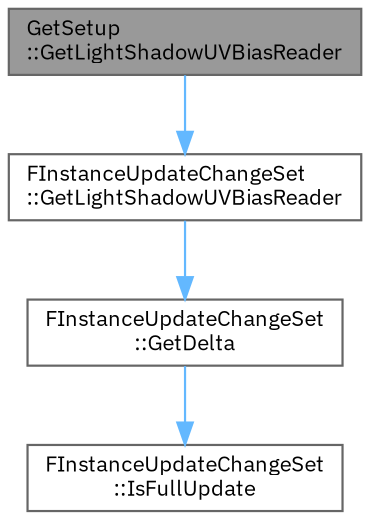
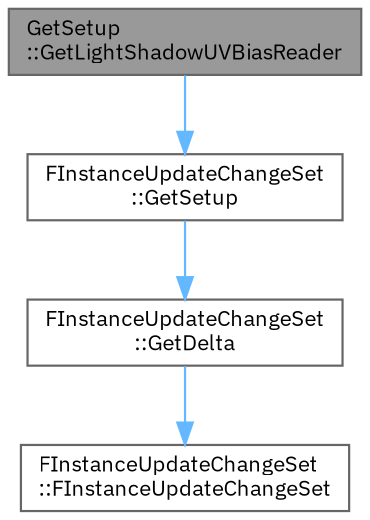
node "FInstanceUpdateChangeSet ::GetLightShadowUVBiasReader": label "FInstanceUpdateChangeSet ::GetLightShadowUVBiasReader" -> "FInstanceUpdateChangeSet ::GetSetup"
node "FInstanceUpdateChangeSet ::IsFullUpdate": label "FInstanceUpdateChangeSet ::IsFullUpdate" -> "FInstanceUpdateChangeSet ::FInstanceUpdateChangeSet"
